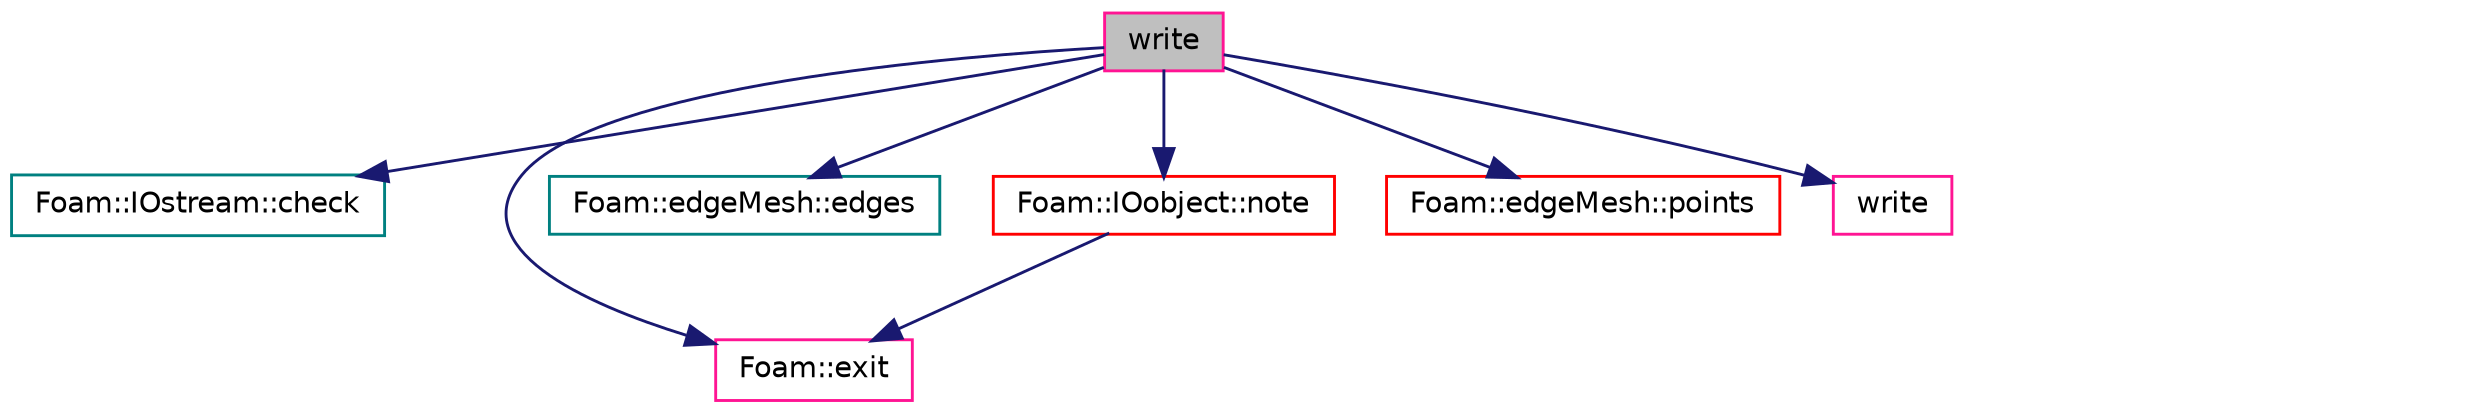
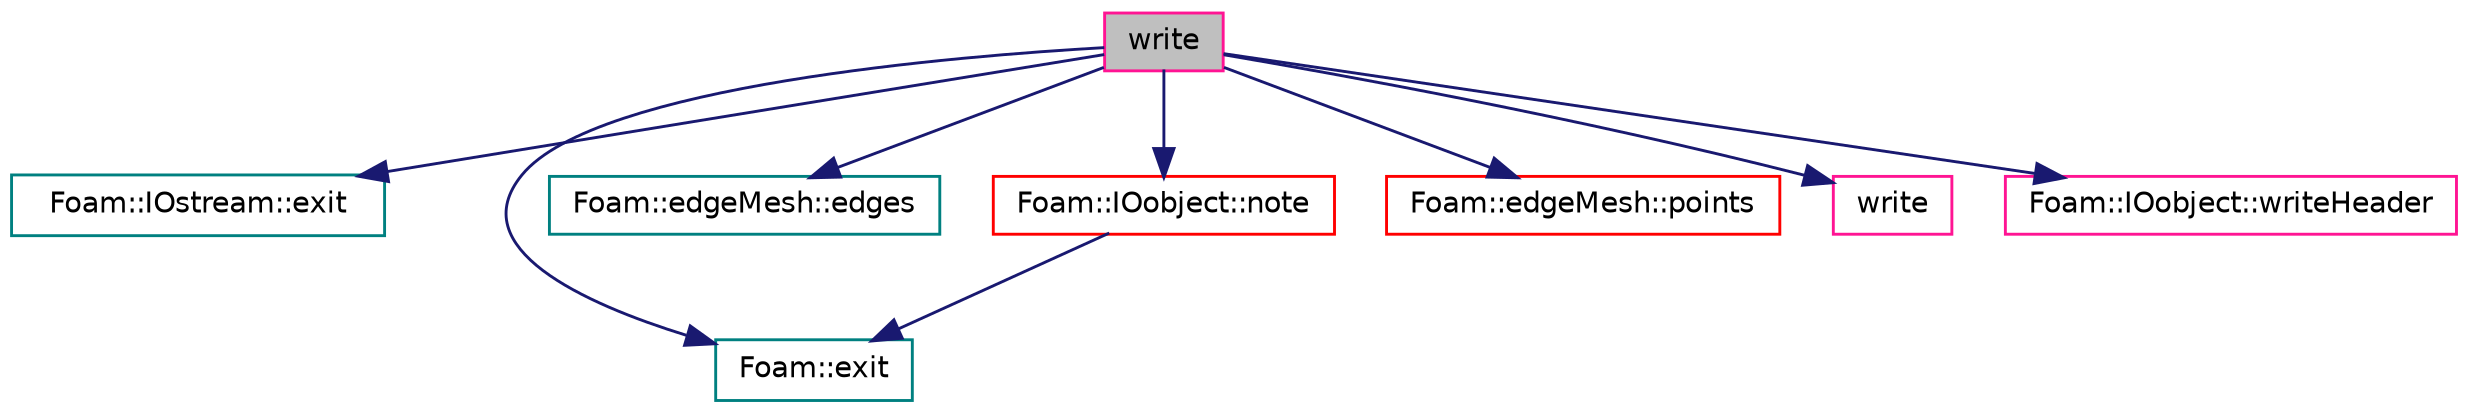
node "Foam::IOstream::check": label "Foam::IOstream::check" -> "Foam::IOstream::exit"
node "Foam::IOobject::writeHeader": added
node "Foam::exit": color deeppink -> teal
